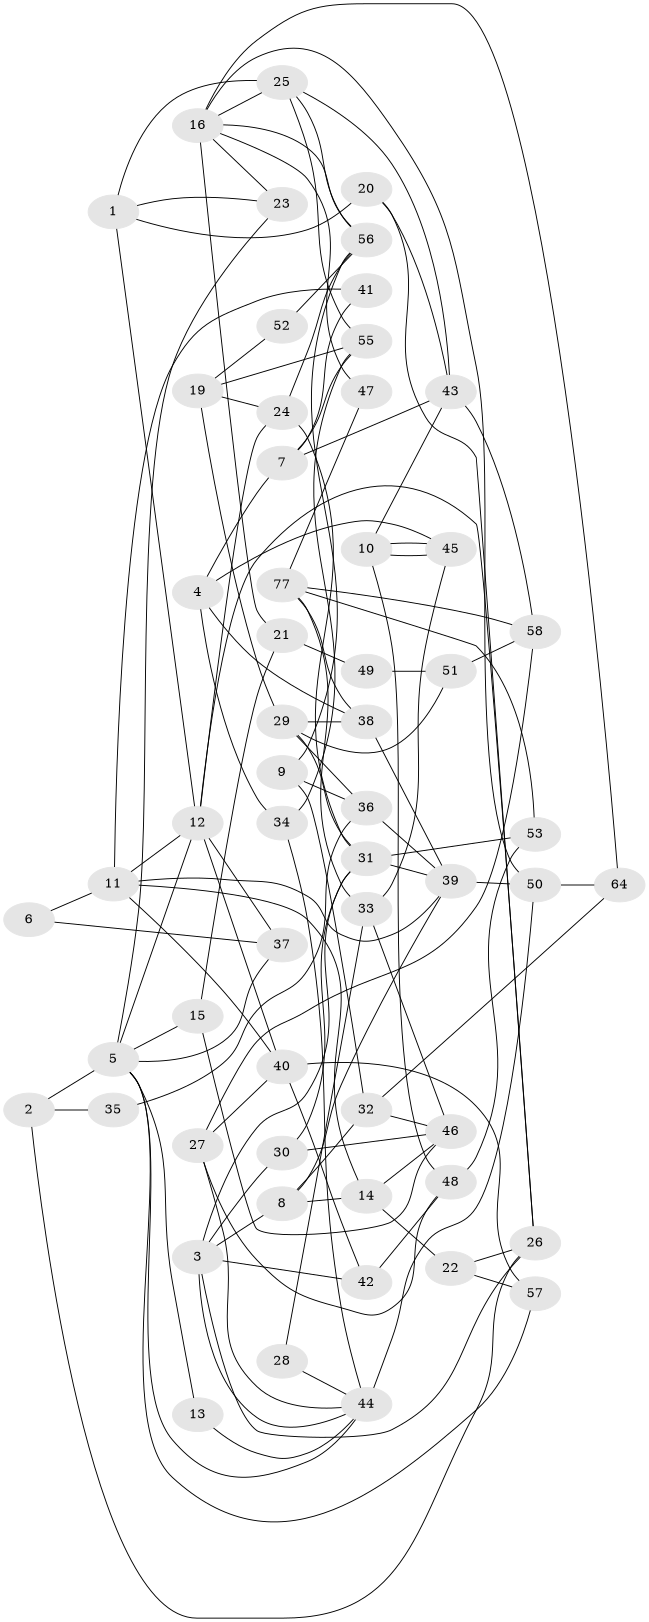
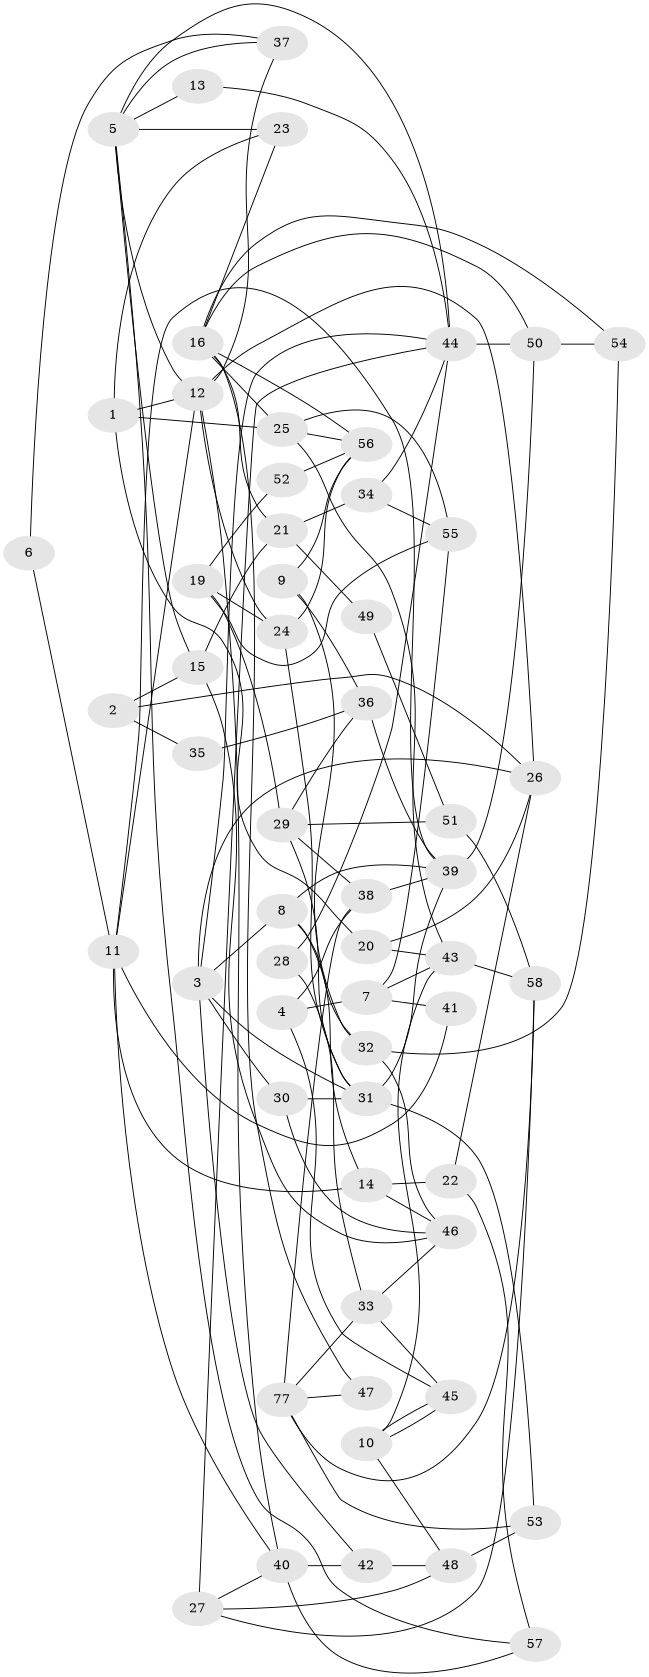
edge "4" -- "34": now "21" -- "34"
node "64": label "64" -> "54"
edge "5" -- "2": now "15" -- "2"
